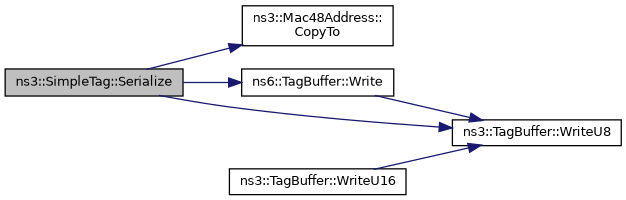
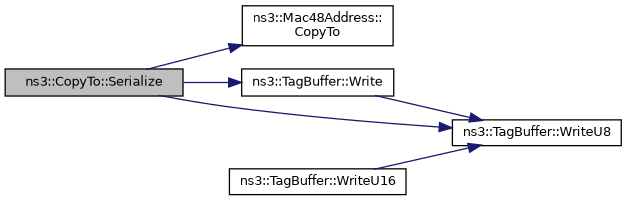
node "ns3::SimpleTag::Serialize": label "ns3::SimpleTag::Serialize" -> "ns3::CopyTo::Serialize"
node "ns6::TagBuffer::Write": label "ns6::TagBuffer::Write" -> "ns3::TagBuffer::Write"
